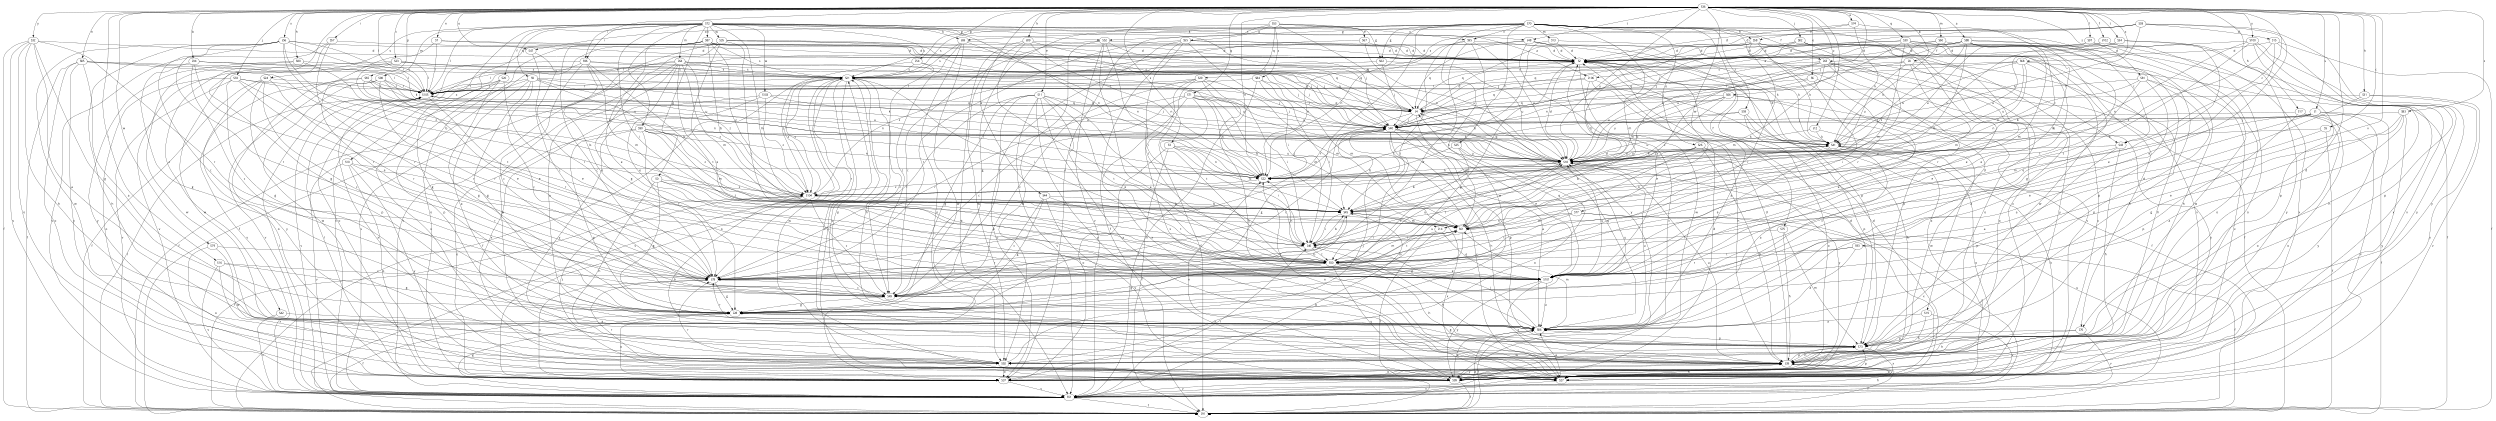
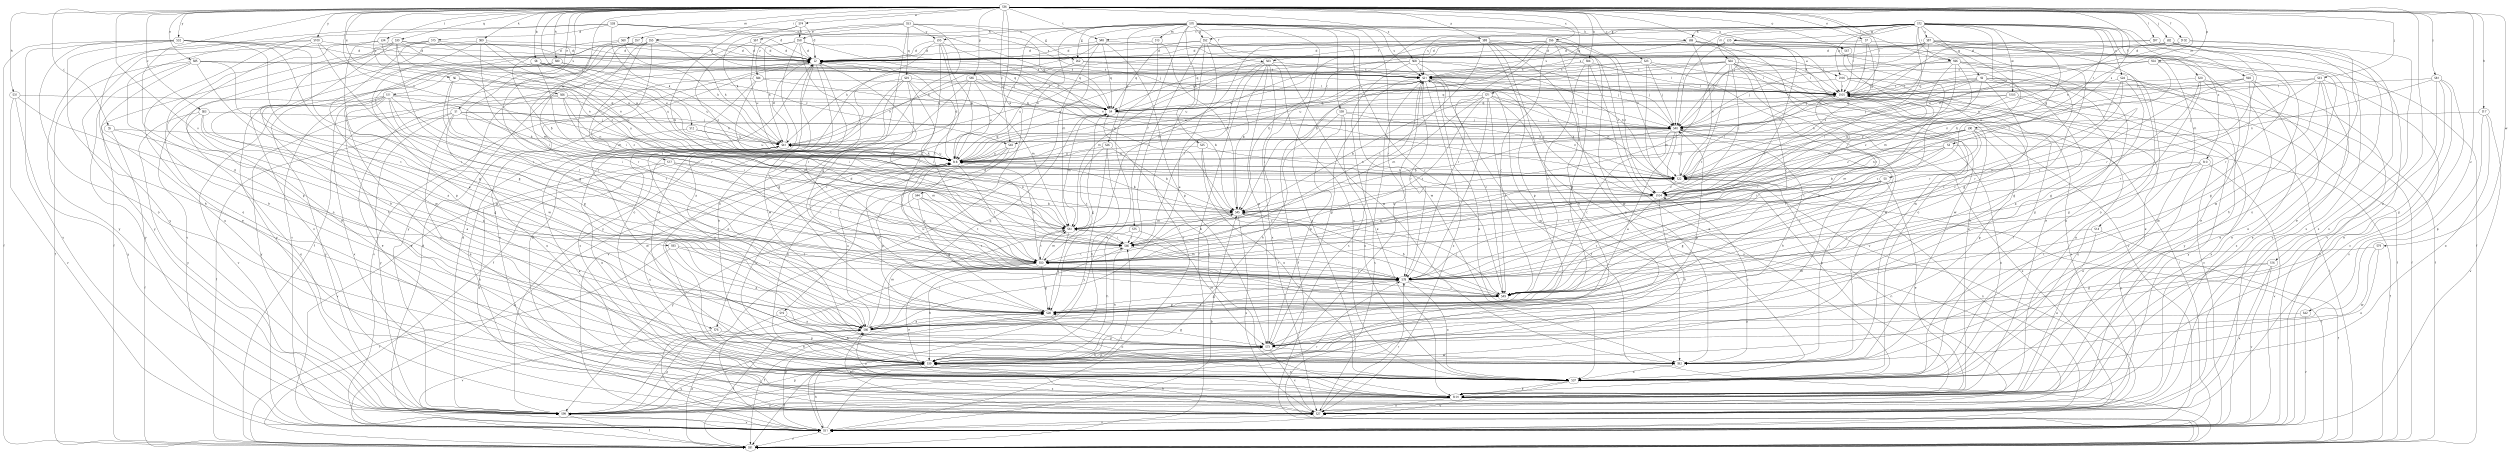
edge "S35" -> "S28": removed, label "g"
edge "S77" -> "S14": now "S77" -> "S22"
edge "S37" -> "S101": added, label "e"
